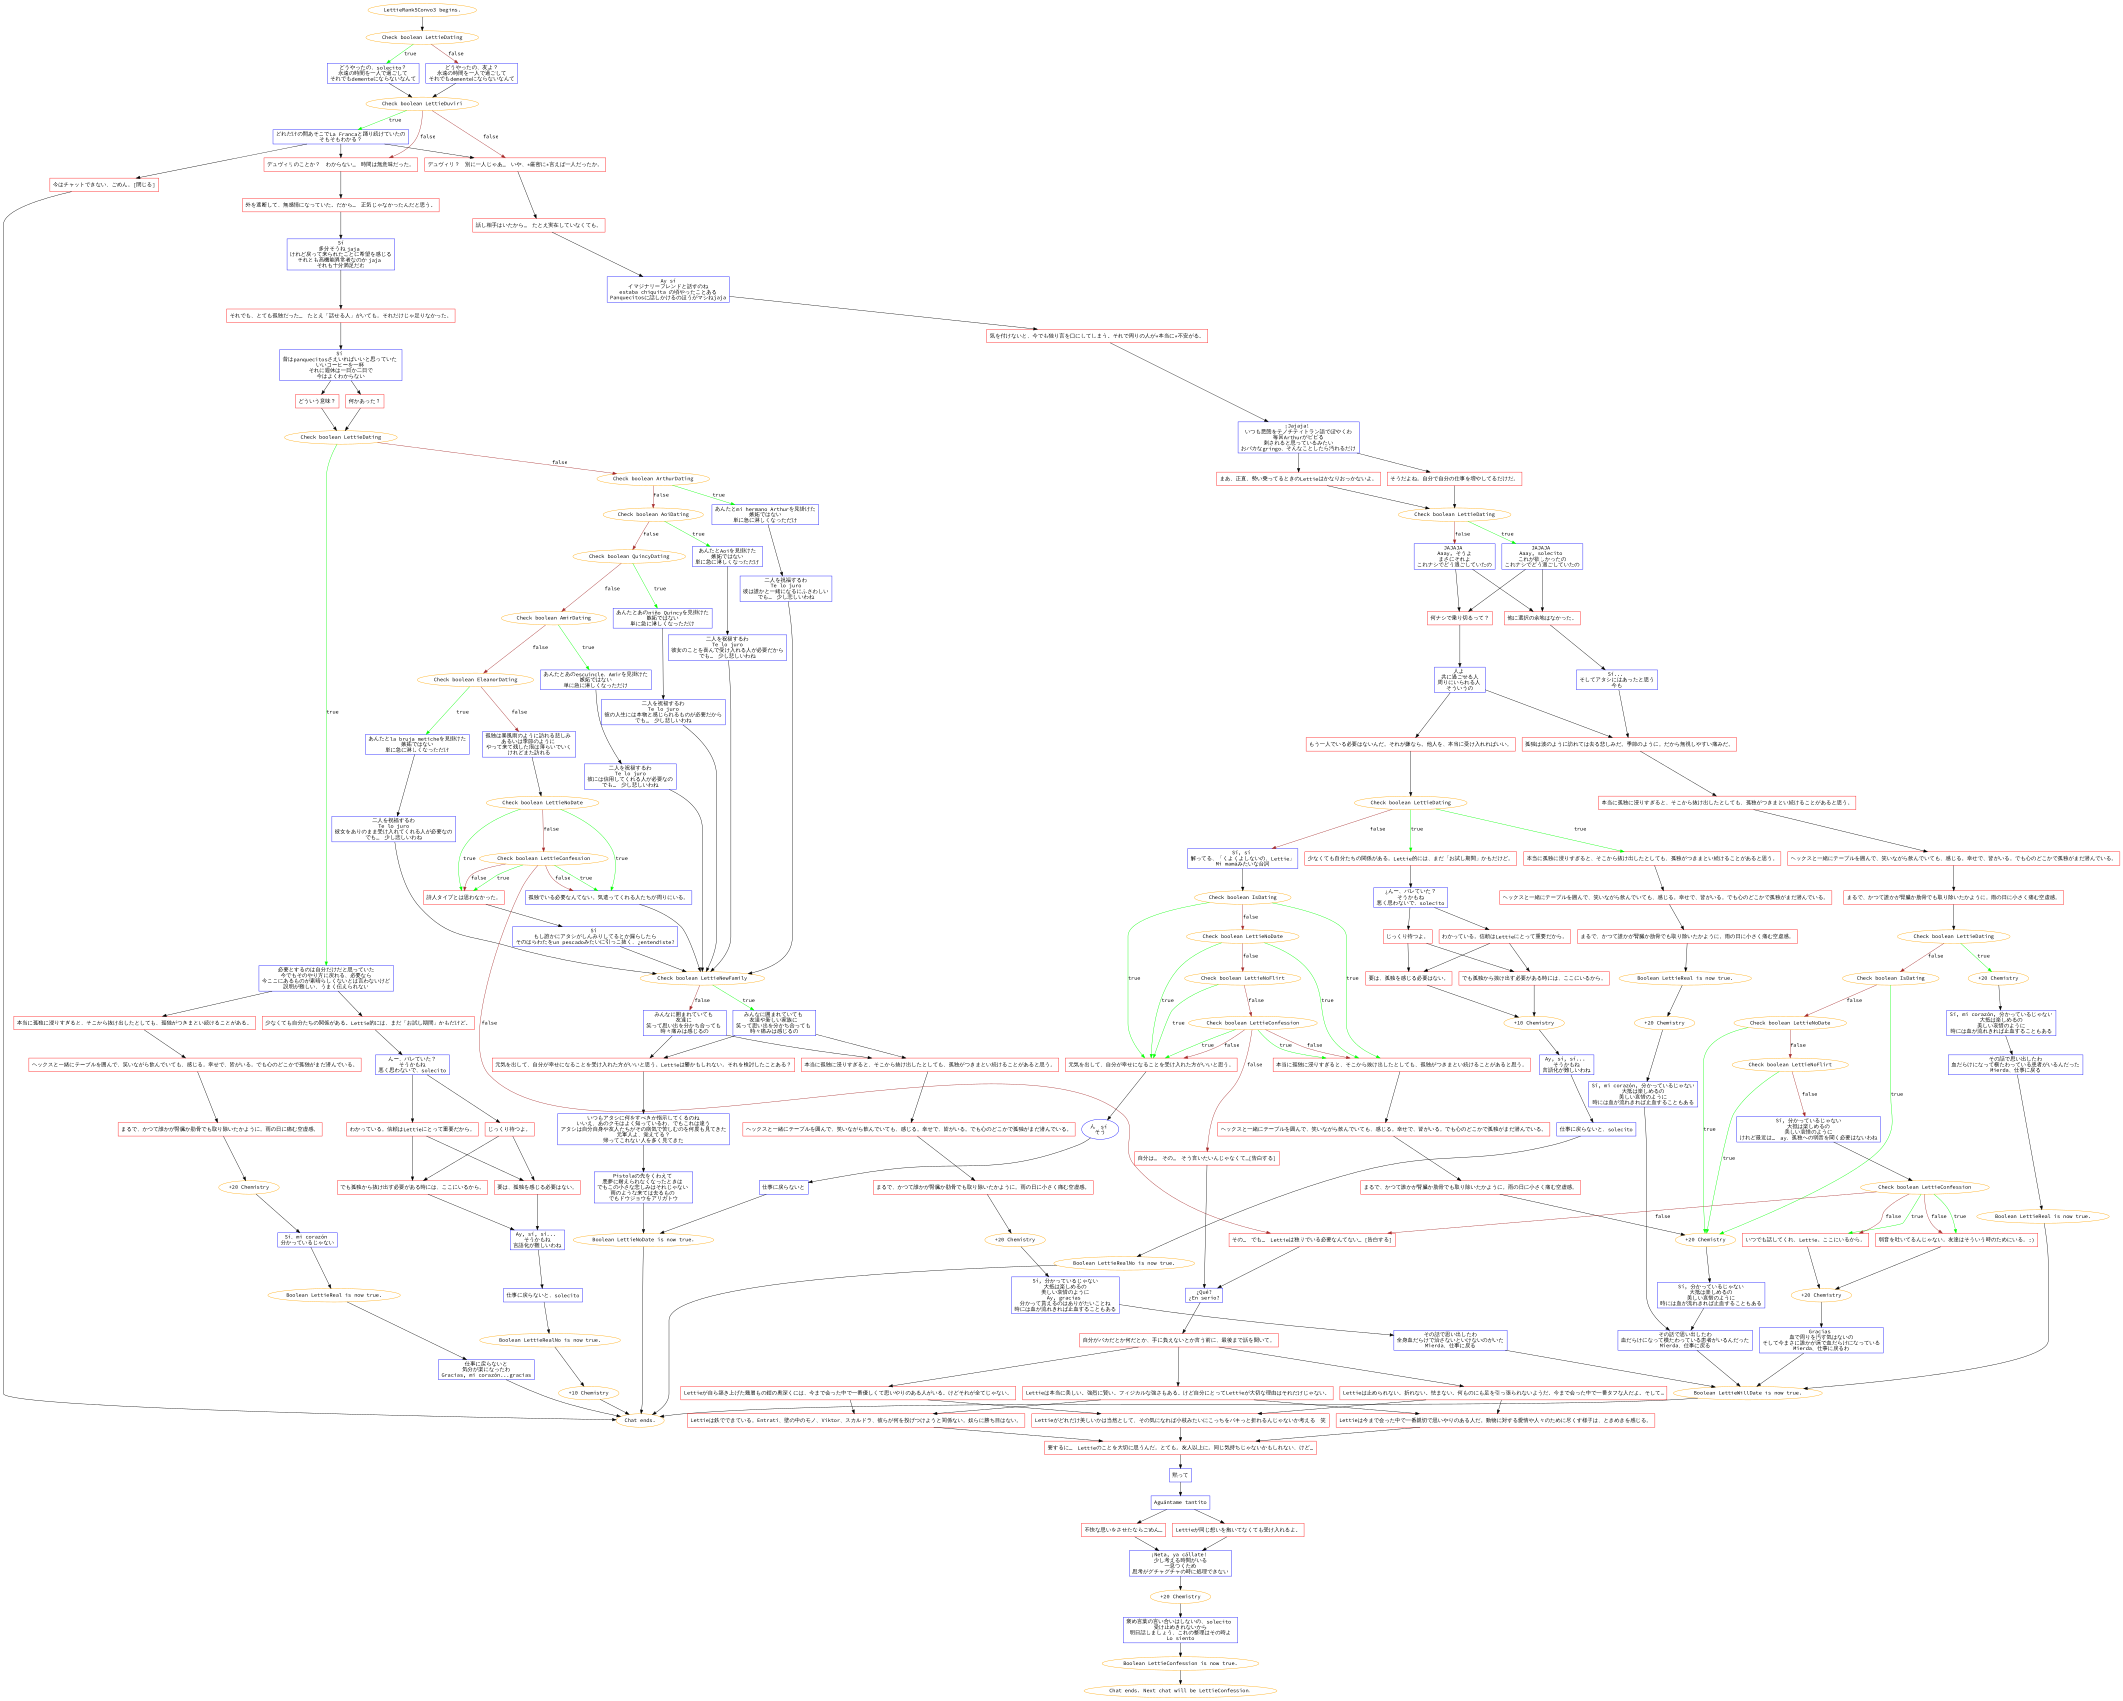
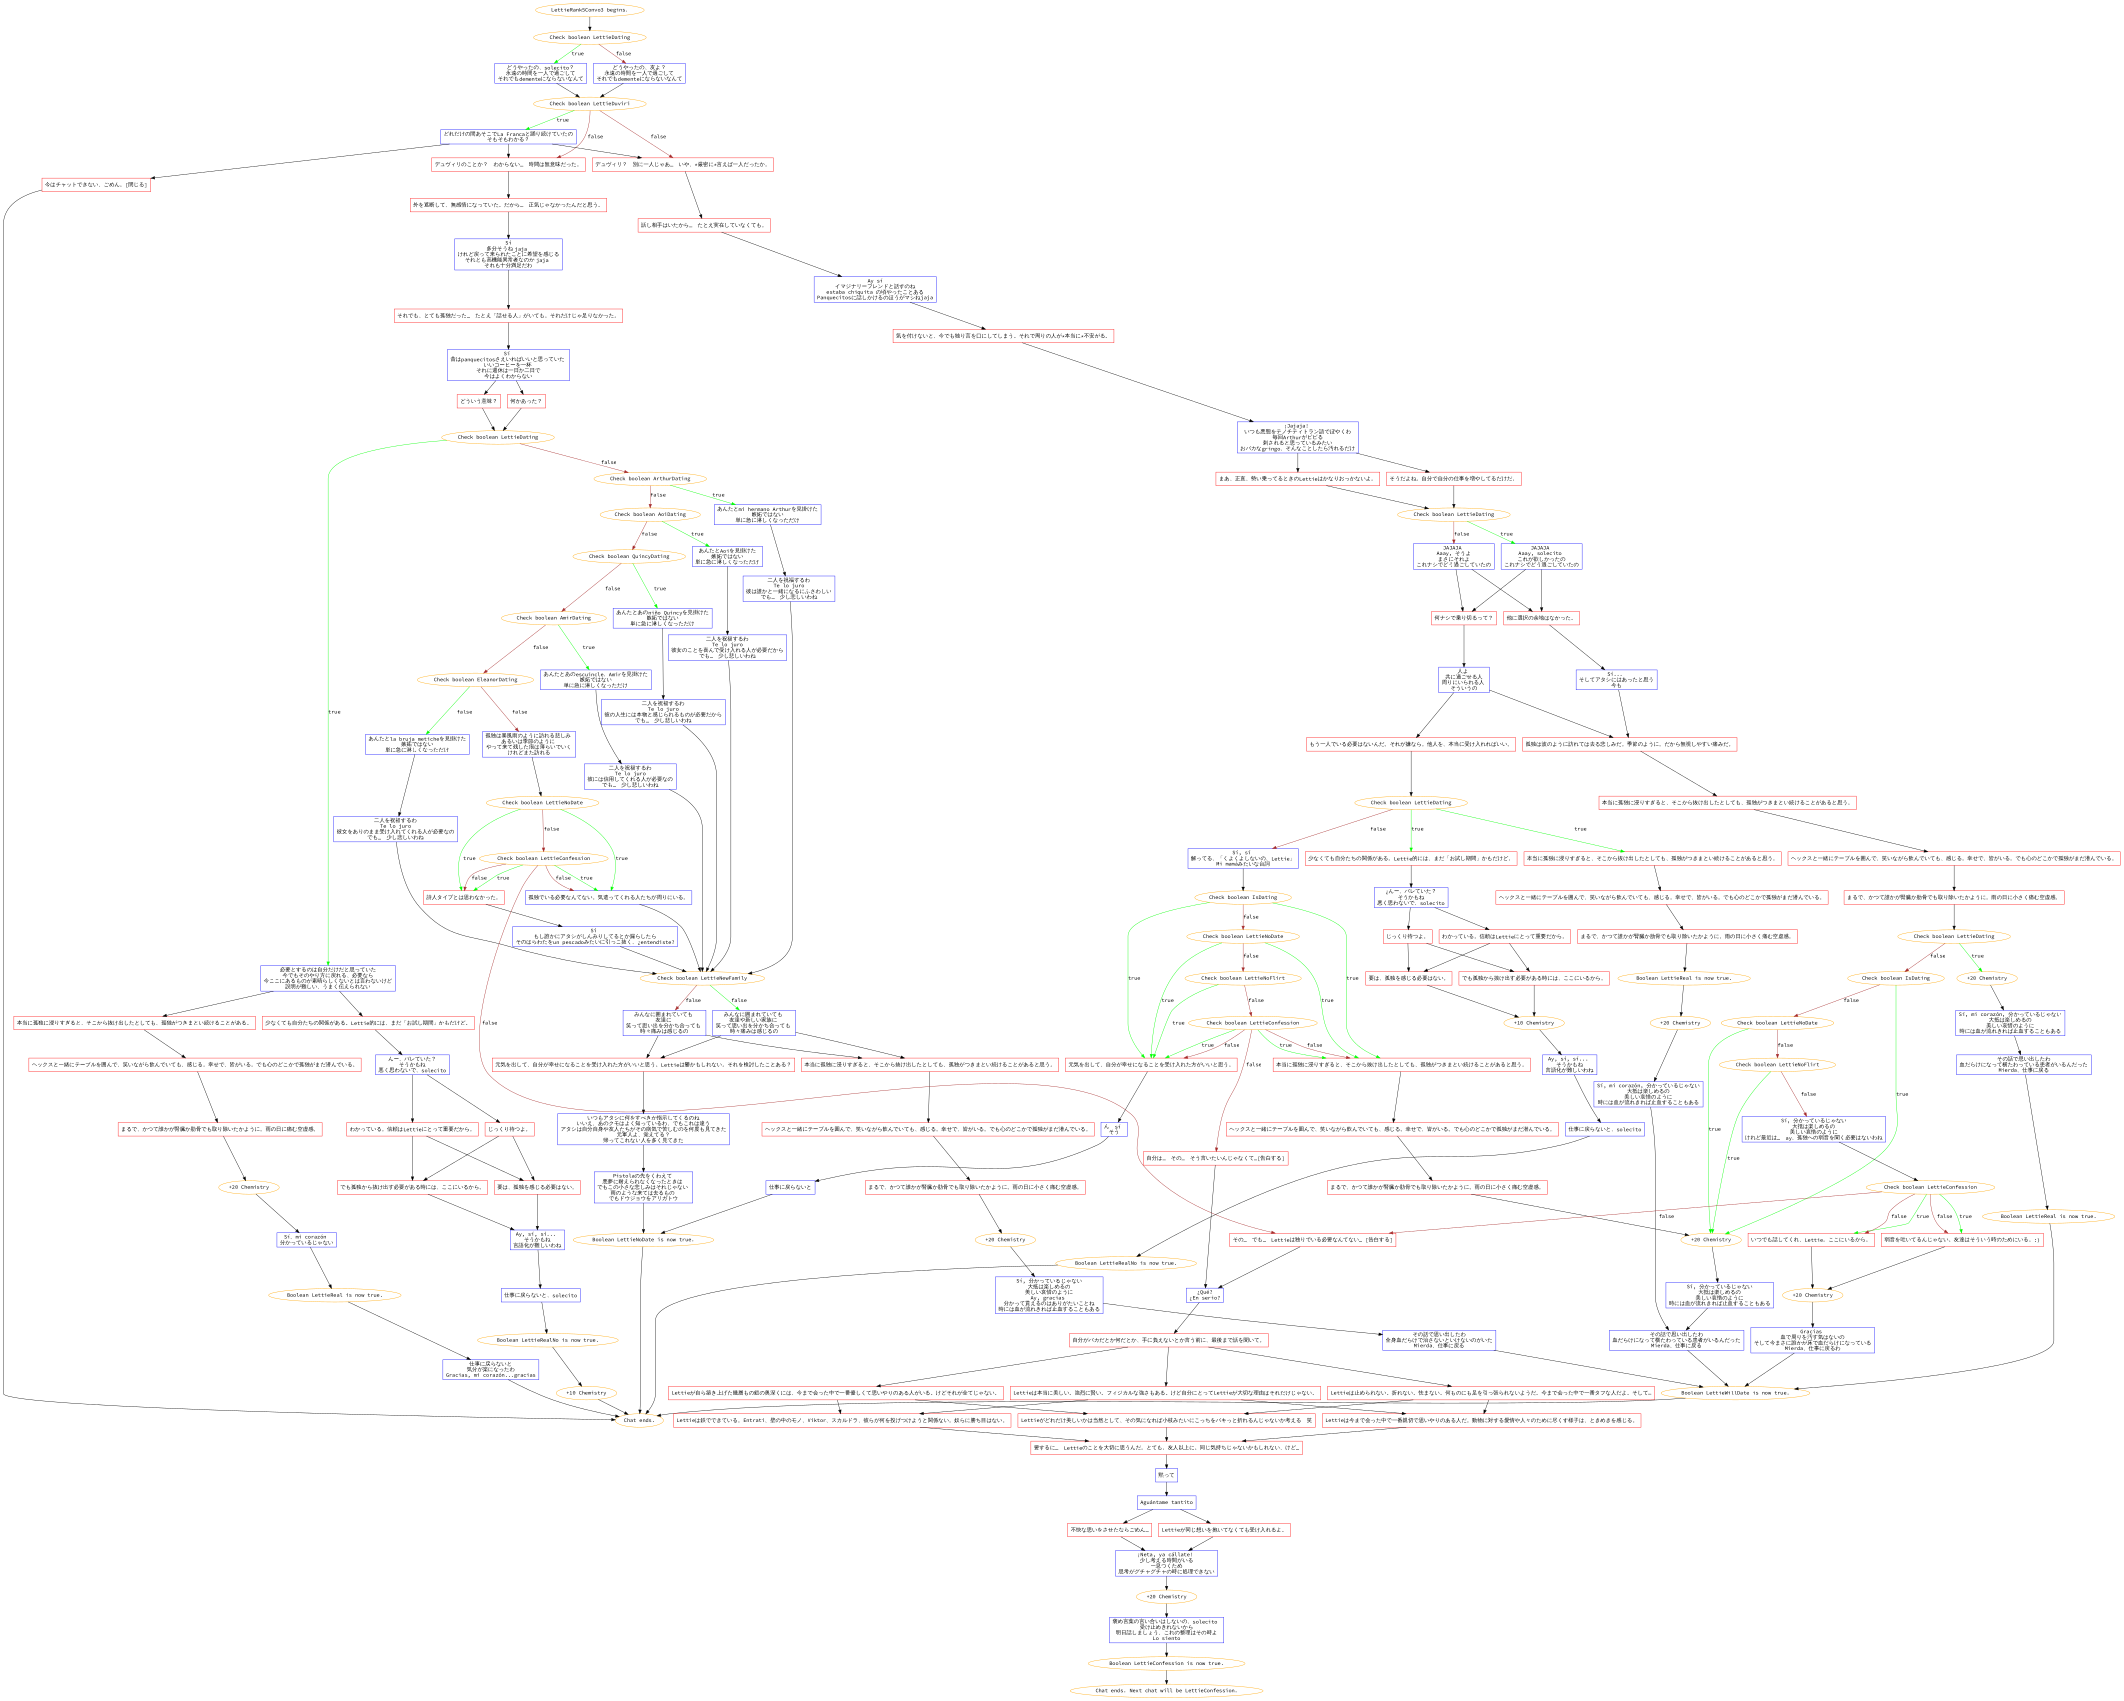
edge "Check boolean EleanorDating" -> "あんたとla bruja meticheを見掛けた 嫉妬ではない 単に急に淋しくなっただけ": label "true" -> "false"
edge "Check boolean LettieNewFamily" -> "みんなに囲まれていても 友達や新しい家族に 笑って思い出を分かち合っても 時々痛みは感じるの": label "true" -> "false"
node "ん　sí そう": shape ellipse -> box
